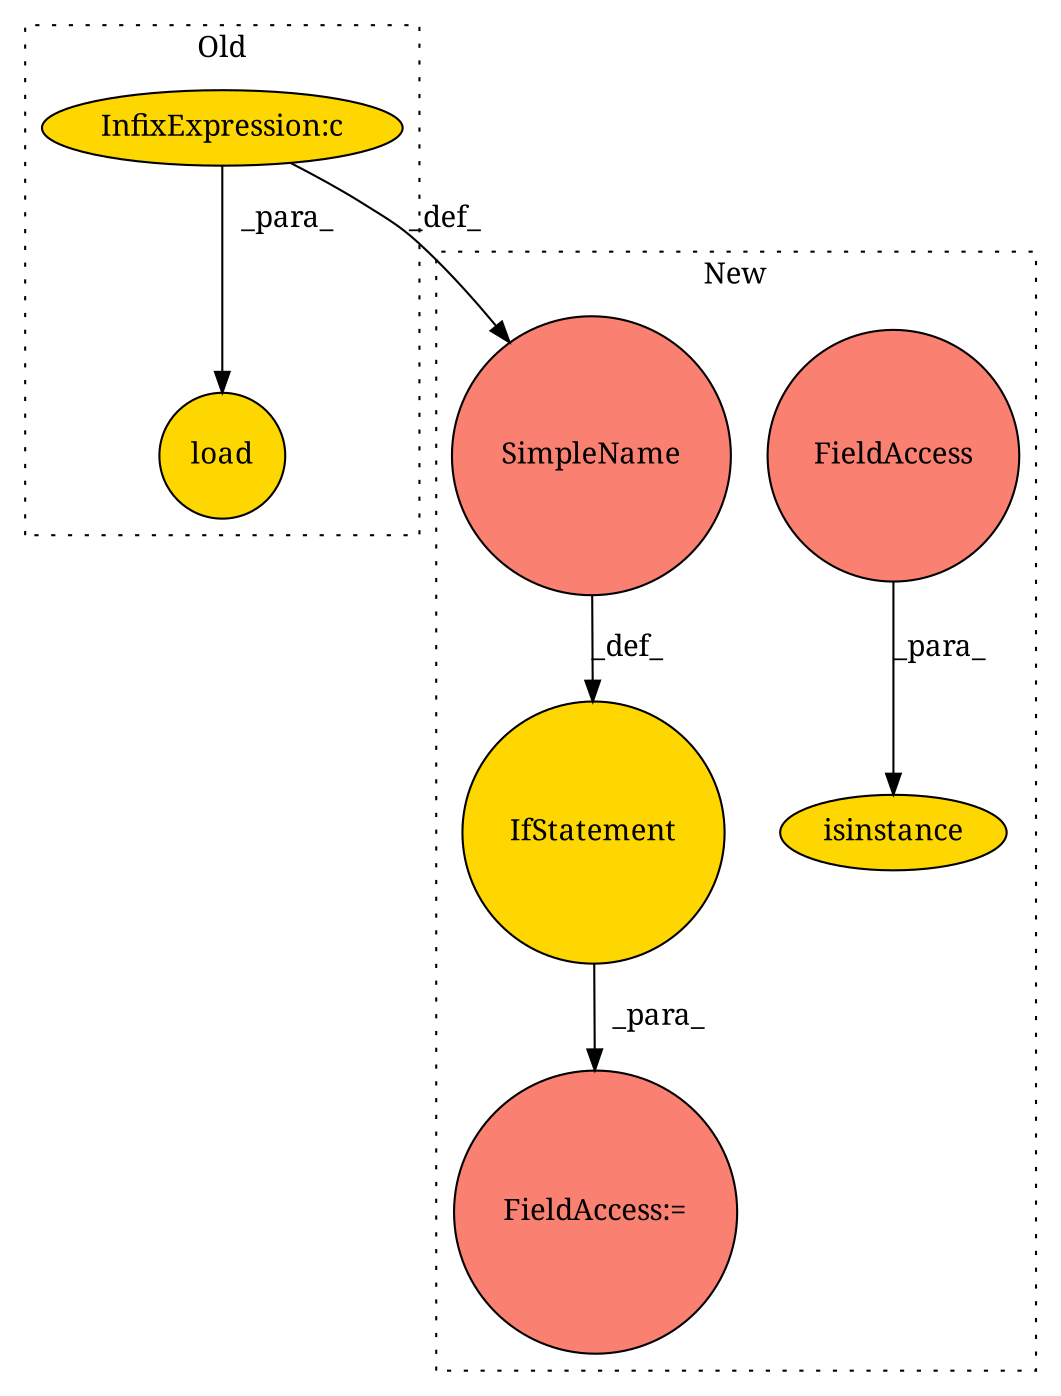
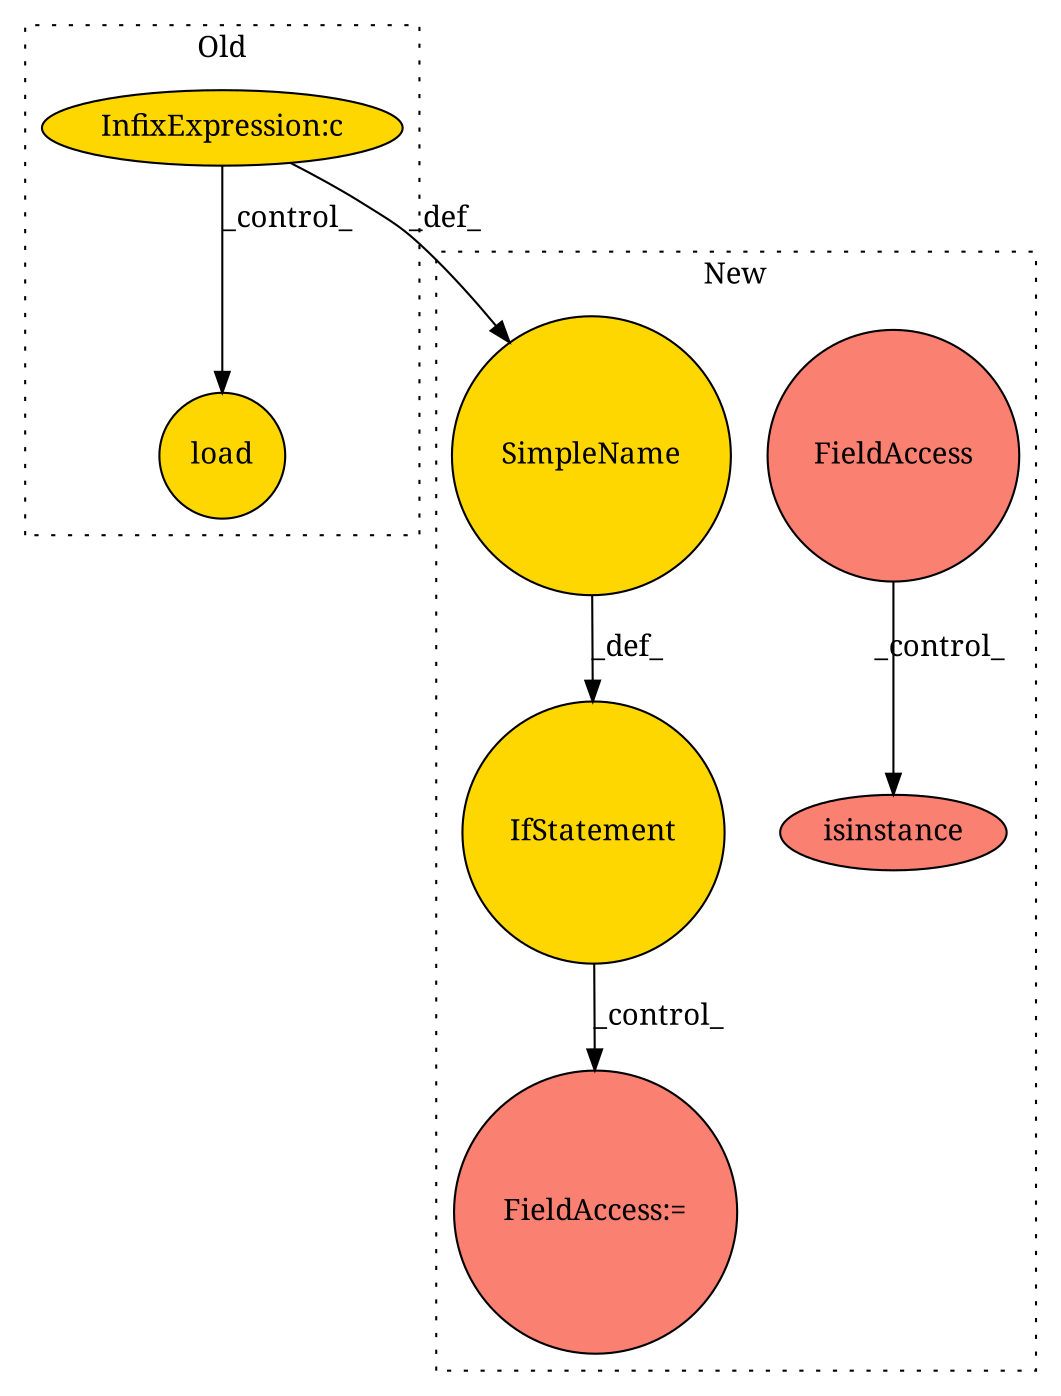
edge "InfixExpression:c" -> "load": label "_para_" -> "_control_"
node "SimpleName": fillcolor salmon -> gold
edge "FieldAccess" -> "isinstance": label "_para_" -> "_control_"
node "isinstance": fillcolor gold -> salmon
edge "IfStatement" -> "FieldAccess:=": label "_para_" -> "_control_"
